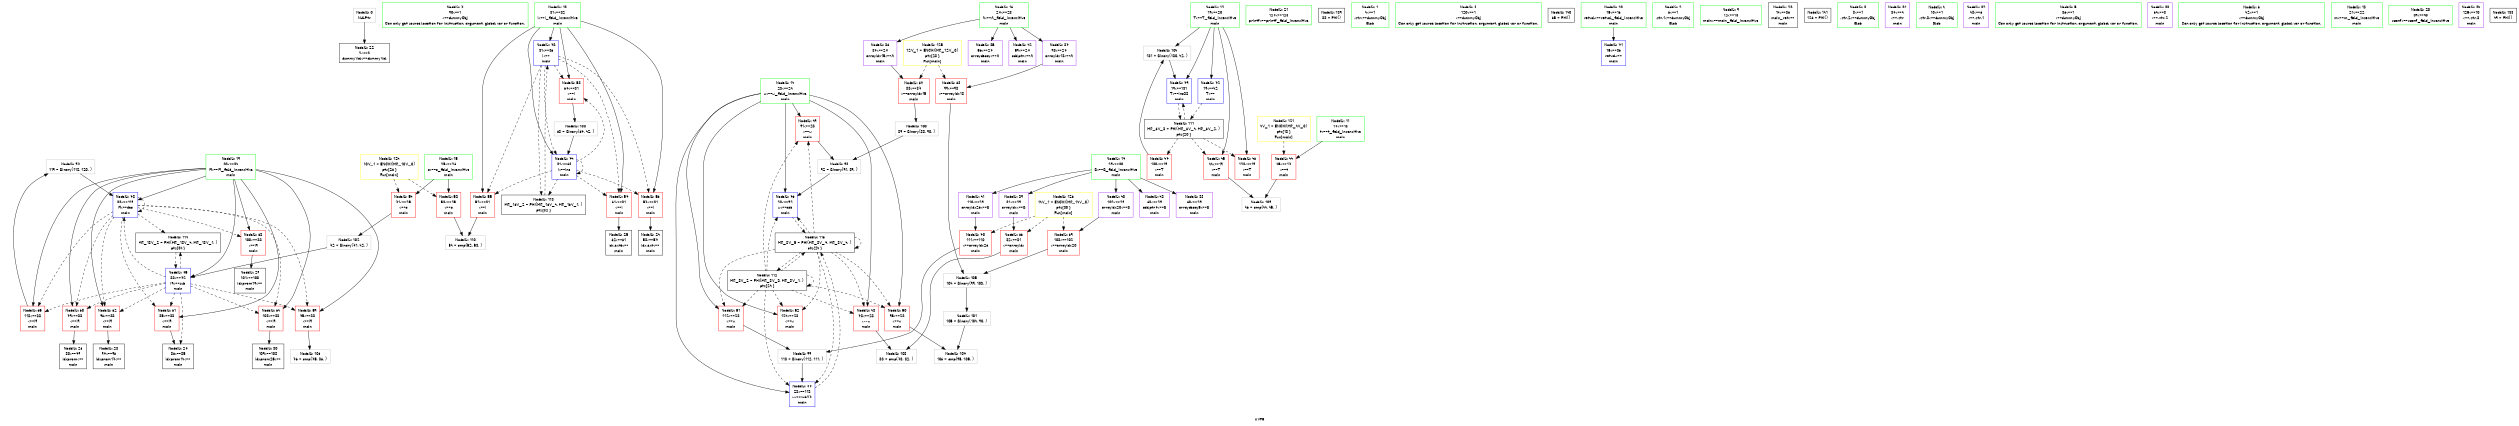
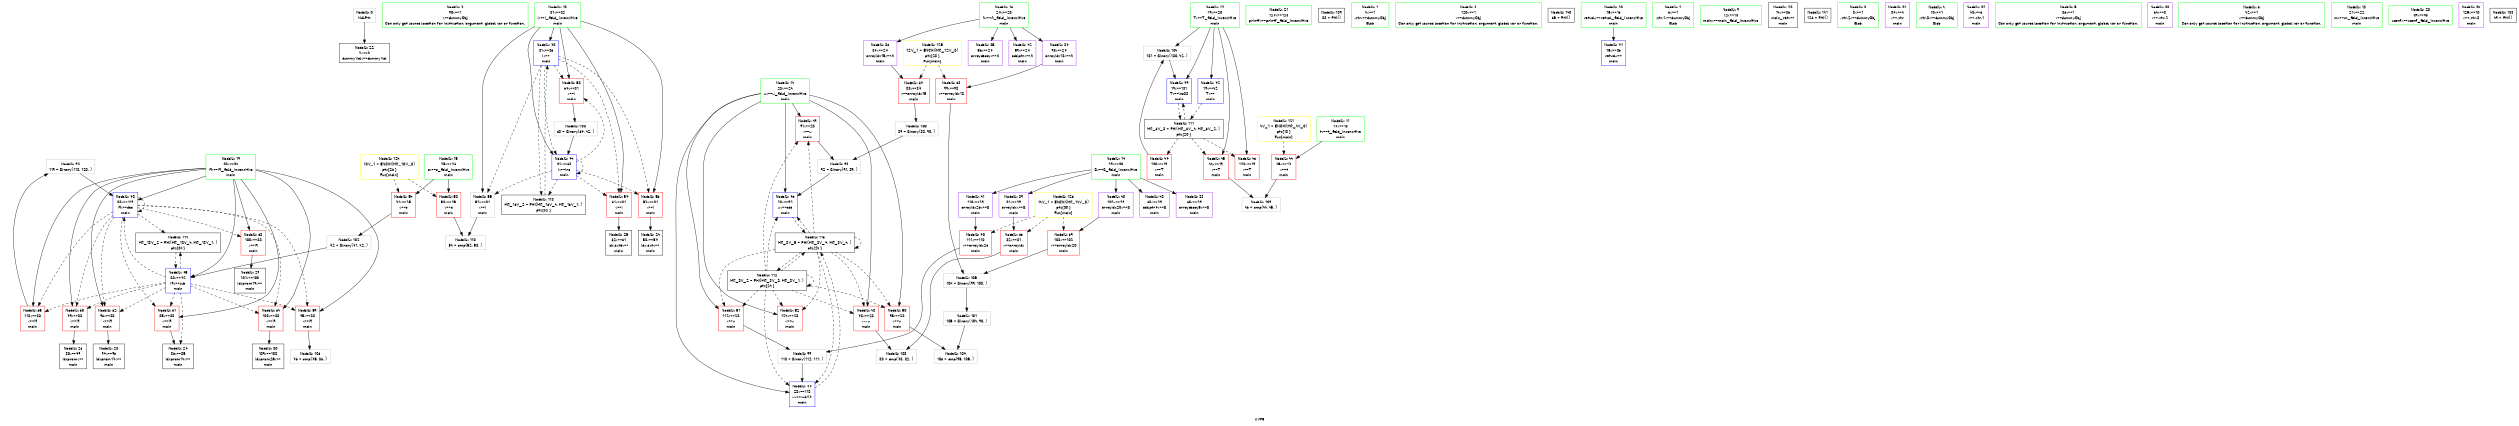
node "NodeID: 55": color red -> grey
